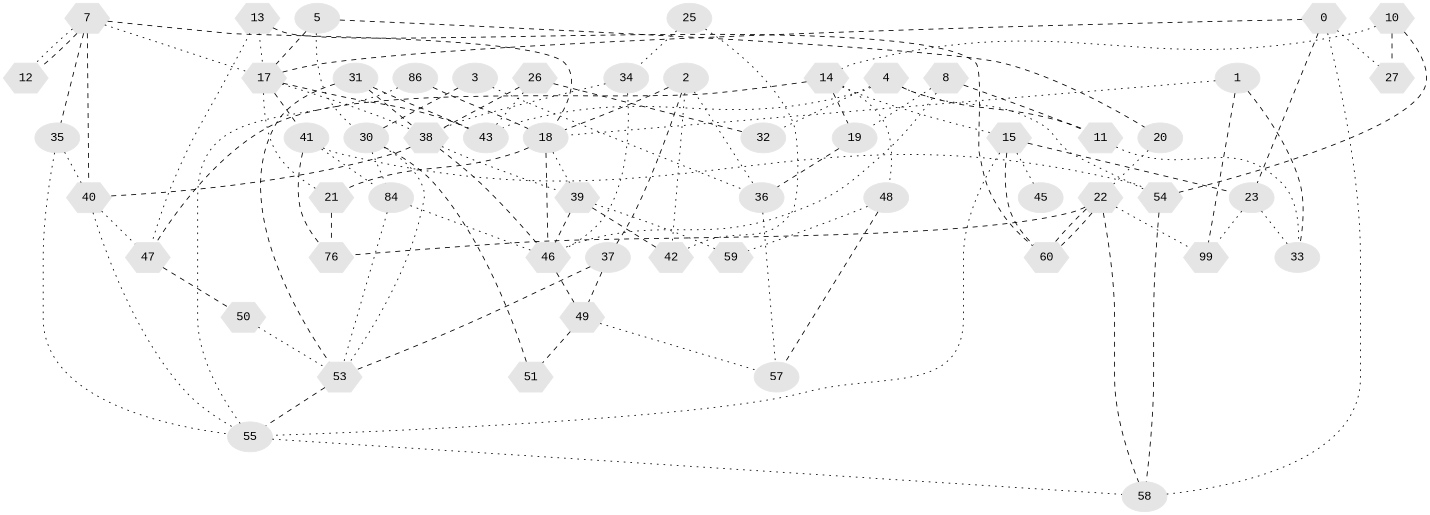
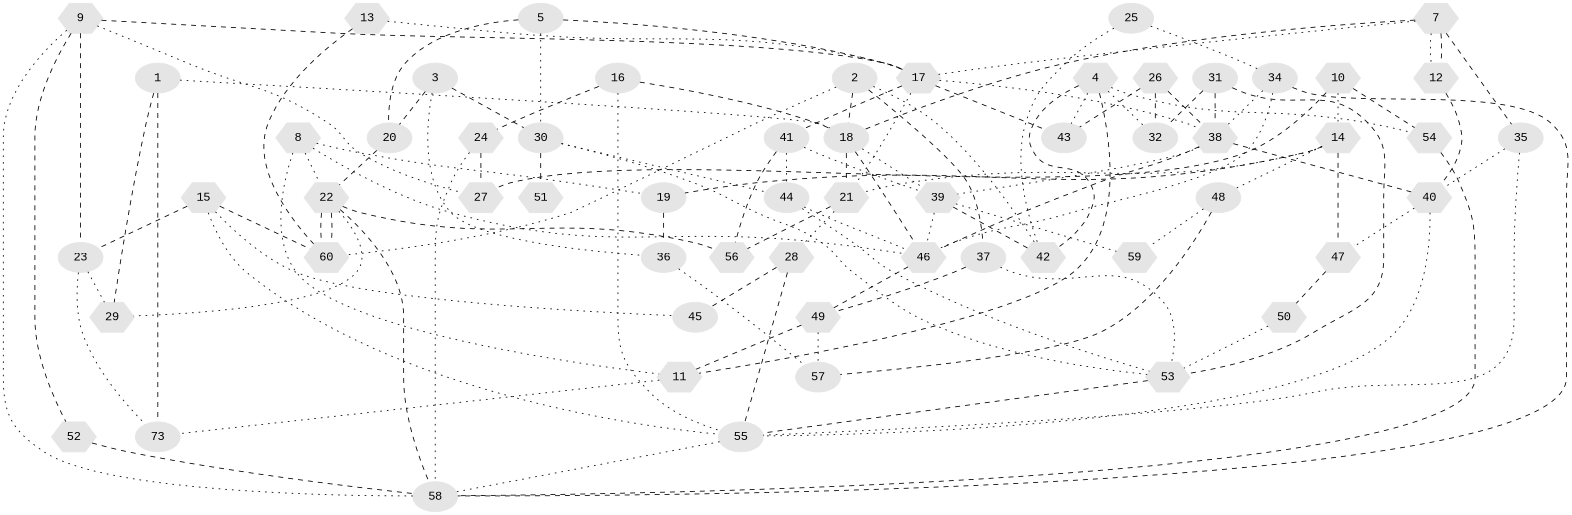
node "0": label "0" -> "9"
node "86": label "86" -> "16"
edge "31" -- "43": now "31" -- "32"
edge "8" -- "11": style dashed -> dotted
edge "7" -- "40": now "12" -- "40"
edge "3" -- "20": added
edge "26" -- "43": style dotted -> dashed
edge "14" -- "15": now "14" -- "21"
edge "13" -- "47": removed
node "24": added
edge "2" -- "36": now "2" -- "60"
edge "20" -- "22": style dotted -> dashed
edge "4" -- "42": added
edge "8" -- "22": added
edge "41" -- "54": now "41" -- "39"
node "84": label "84" -> "44"
edge "39" -- "46": style dashed -> dotted
node "76": label "76" -> "56"
node "28": added
node "99": label "99" -> "29"
node "33": label "33" -> "73"
edge "37" -- "53": style dashed -> dotted
edge "49" -- "51": now "49" -- "11"
node "52": added
edge "34" -- "58": added
